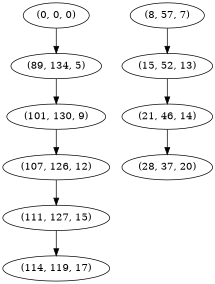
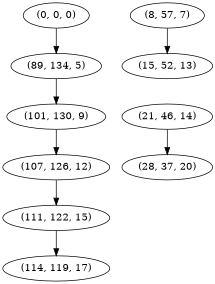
edge "(15, 52, 13)" -> "(21, 46, 14)": removed
node "(111, 127, 15)": label "(111, 127, 15)" -> "(111, 122, 15)"
